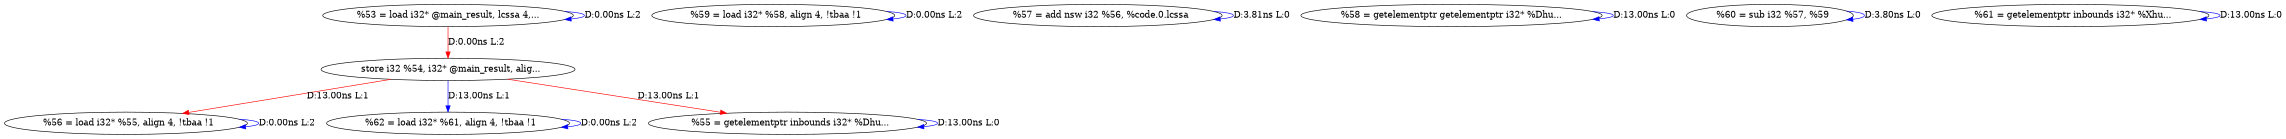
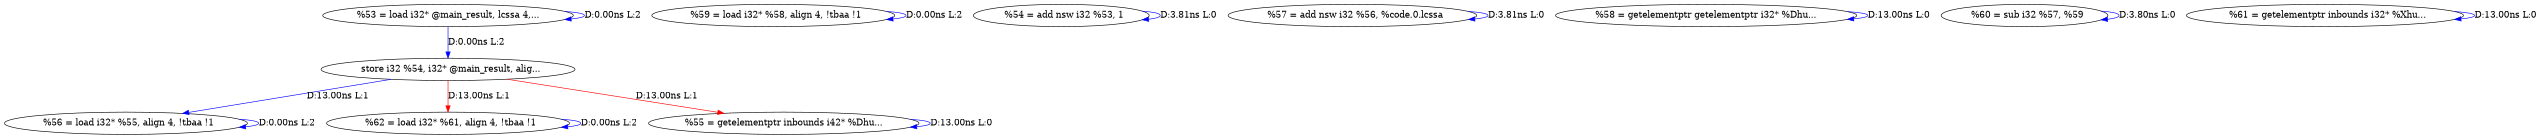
node "%54 = add nsw i32 %53, 1": added
edge "%53 = load i32* @main_result, lcssa 4,..." -> "store i32 %54, i32* @main_result, alig...": color red -> blue
edge "store i32 %54, i32* @main_result, alig..." -> "%62 = load i32* %61, align 4, !tbaa !1": color blue -> red
edge "store i32 %54, i32* @main_result, alig..." -> "%56 = load i32* %55, align 4, !tbaa !1": color red -> blue
node "%55 = getelementptr inbounds i32* %Dhu...": label "%55 = getelementptr inbounds i32* %Dhu..." -> "%55 = getelementptr inbounds i42* %Dhu..."
